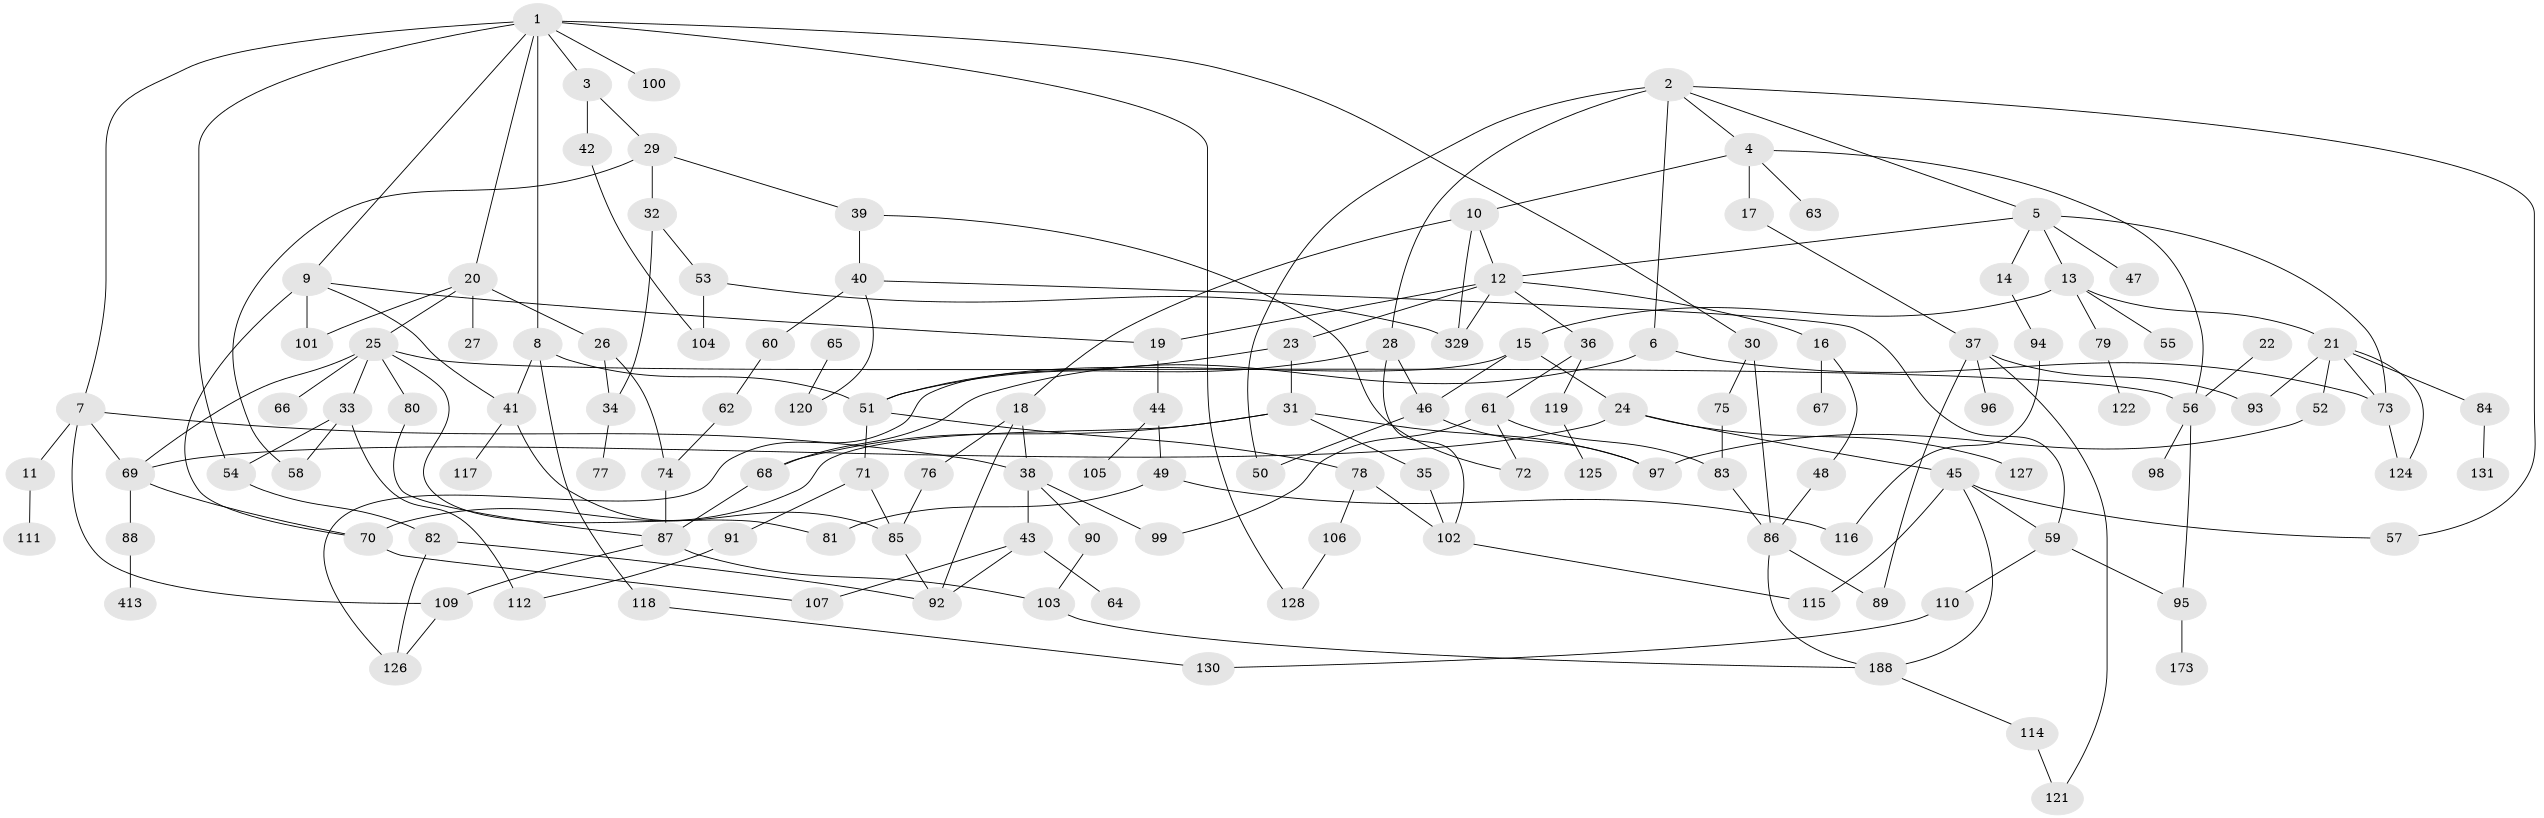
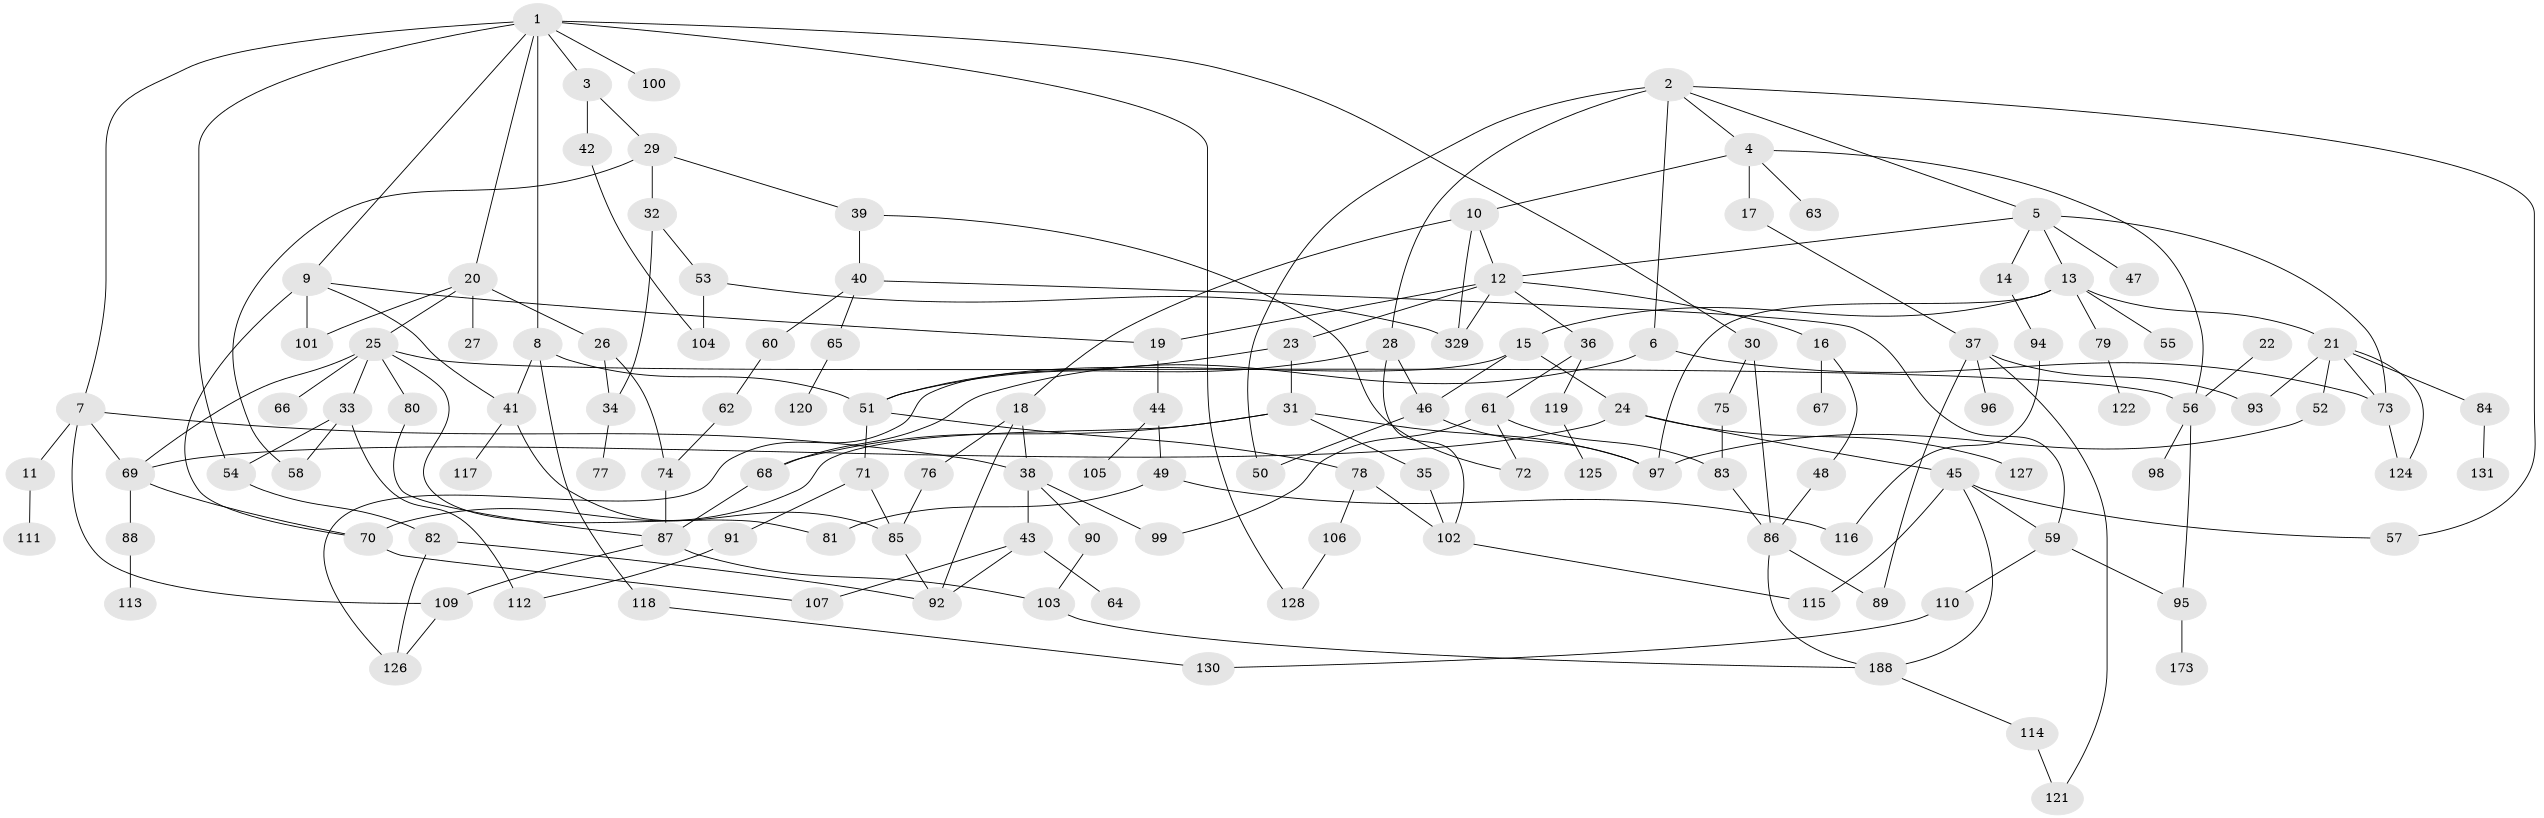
edge "13" -- "97": added
edge "40" -- "120": now "40" -- "65"
node "413": label "413" -> "113"
